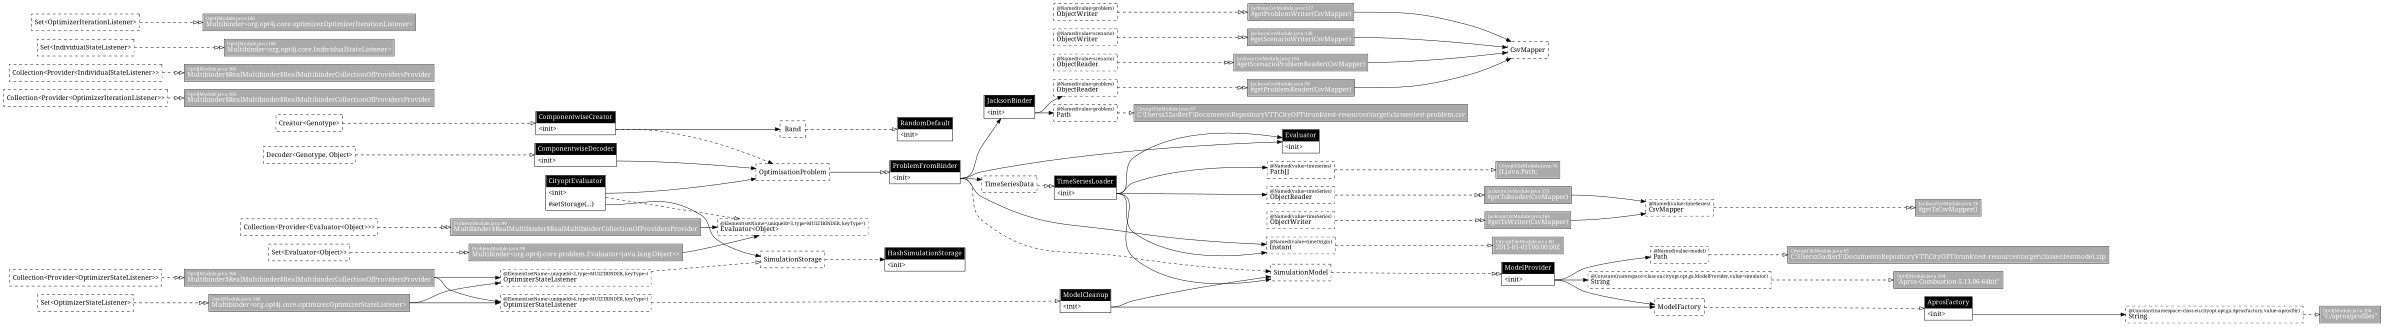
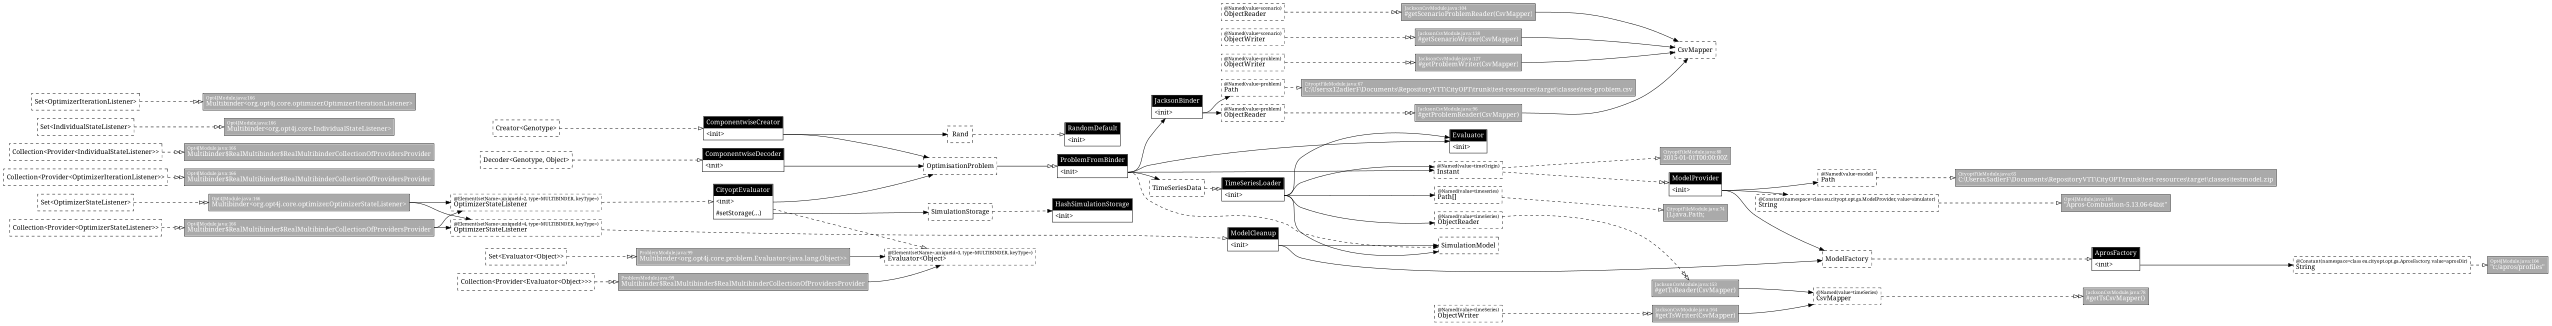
edge "ComponentwiseCreator" -> "OptimisationProblem": style dashed -> solid
edge "@Element(setName=,uniqueId=2, type=MULTIBINDER, keyType=)" -> "SimulationStorage": now "@Element(setName=,uniqueId=2, type=MULTIBINDER, keyType=)" -> "CityoptEvaluator"
edge "SimulationModel" -> "ModelProvider": now "@Named(value=timeOrigin)" -> "ModelProvider"
